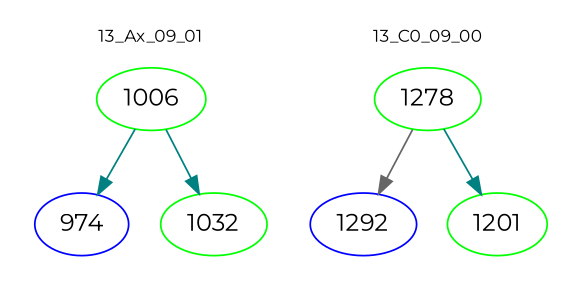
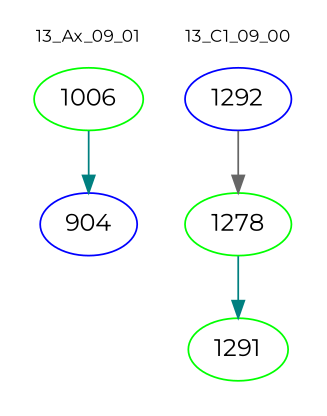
cluster "13_C0_09_00": label "13_C0_09_00" -> "13_C1_09_00"
edge "1278" -> "1292": reversed
node "974": label "974" -> "904"
node "1032": removed
node "1201": label "1201" -> "1291"
